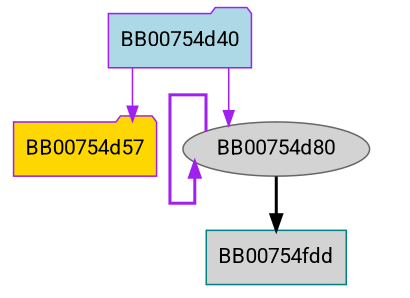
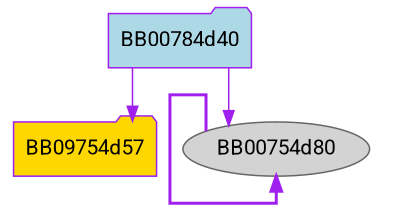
node "BB00754d40": label "BB00754d40" -> "BB00784d40"
node "BB00754d57": label "BB00754d57" -> "BB09754d57"
node "BB00754fdd": removed
